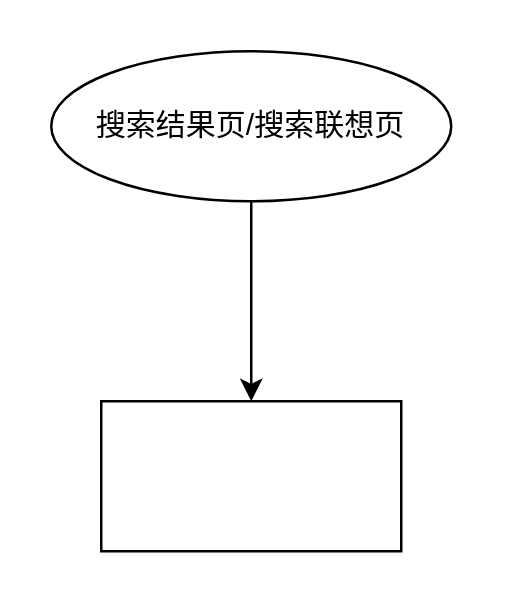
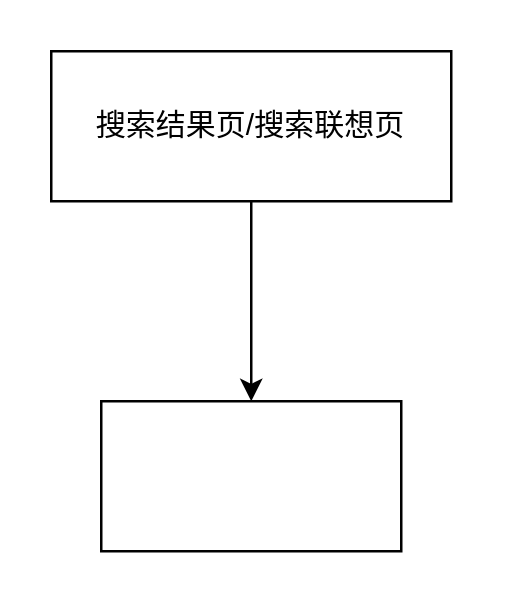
node "搜索结果页/搜索联想页": shape ellipse -> rectangle
